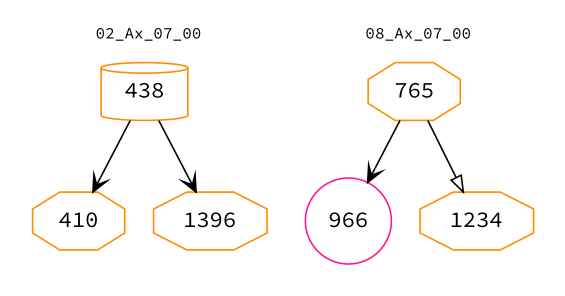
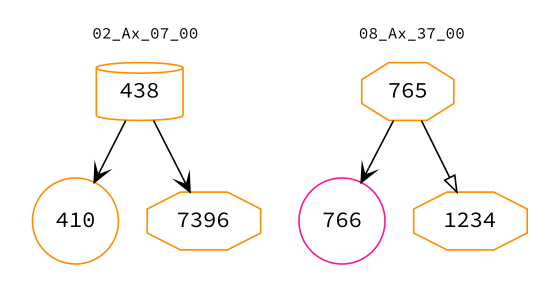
cluster "08_Ax_07_00": label "08_Ax_07_00" -> "08_Ax_37_00"
node "410": shape octagon -> circle
node "1396": label "1396" -> "7396"
node "966": label "966" -> "766"
